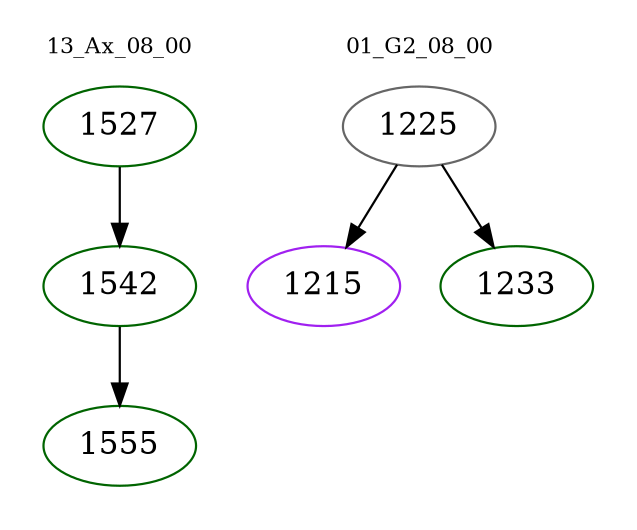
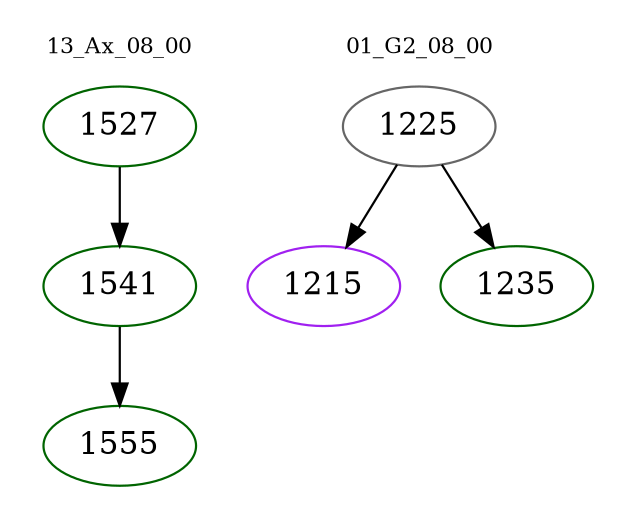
node "1542": label "1542" -> "1541"
node "1233": label "1233" -> "1235"
